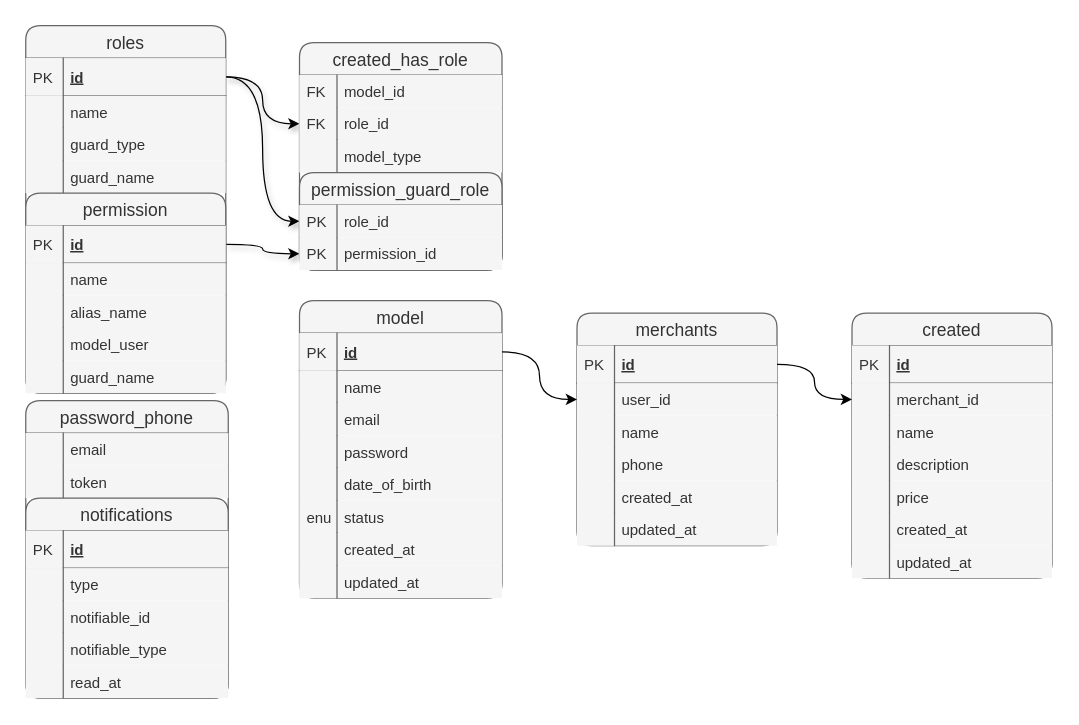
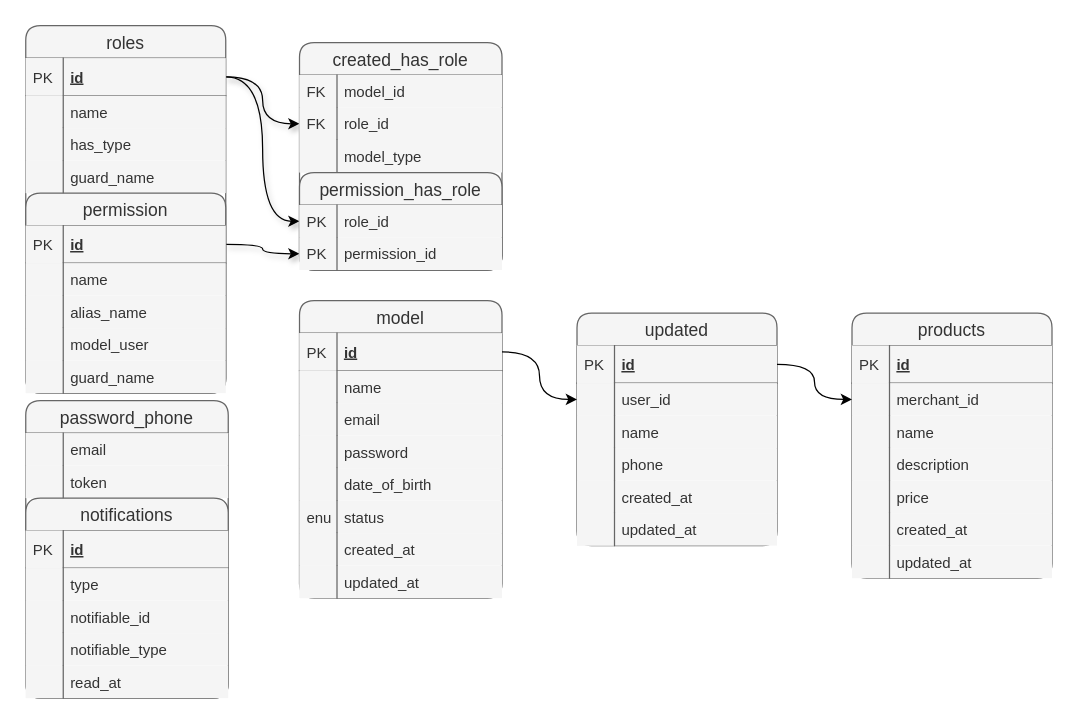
node "guard_type": label "guard_type" -> "has_type"
node "permission_guard_role": label "permission_guard_role" -> "permission_has_role"
node "merchants": label "merchants" -> "updated"
node "created": label "created" -> "products"
